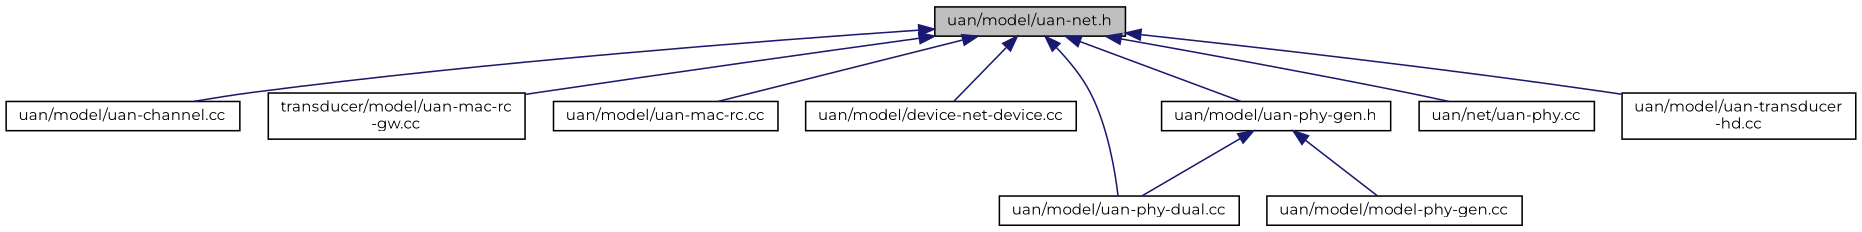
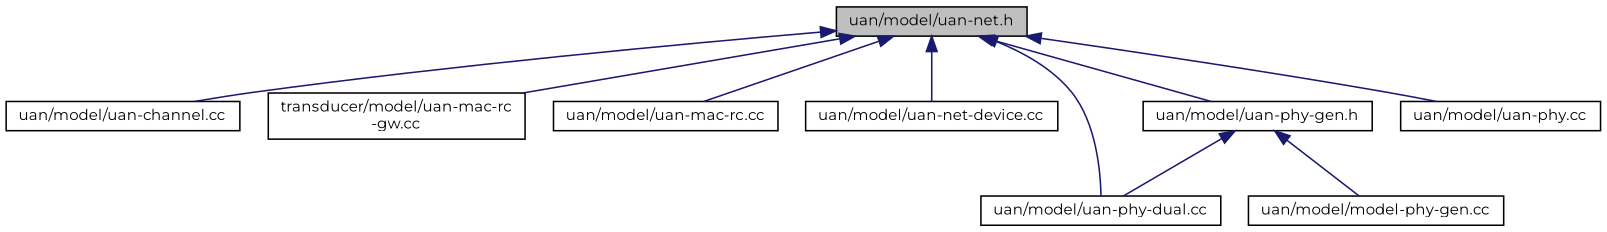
node "uan/model/device-net-device.cc": label "uan/model/device-net-device.cc" -> "uan/model/uan-net-device.cc"
node "uan/net/uan-phy.cc": label "uan/net/uan-phy.cc" -> "uan/model/uan-phy.cc"
node "uan/model/uan-transducer -hd.cc": removed
